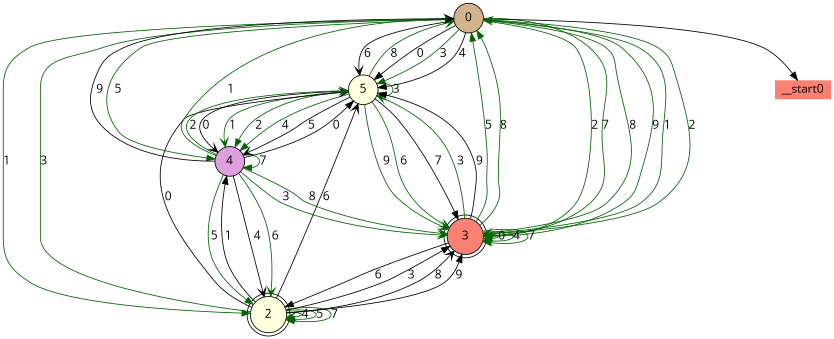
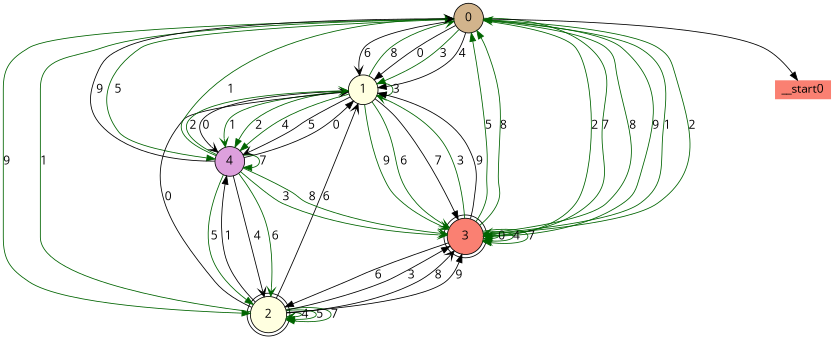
node "5": label "5" -> "1"
edge "0" -> "2": label "1" -> "9"
edge "2" -> "0": label "3" -> "1"
